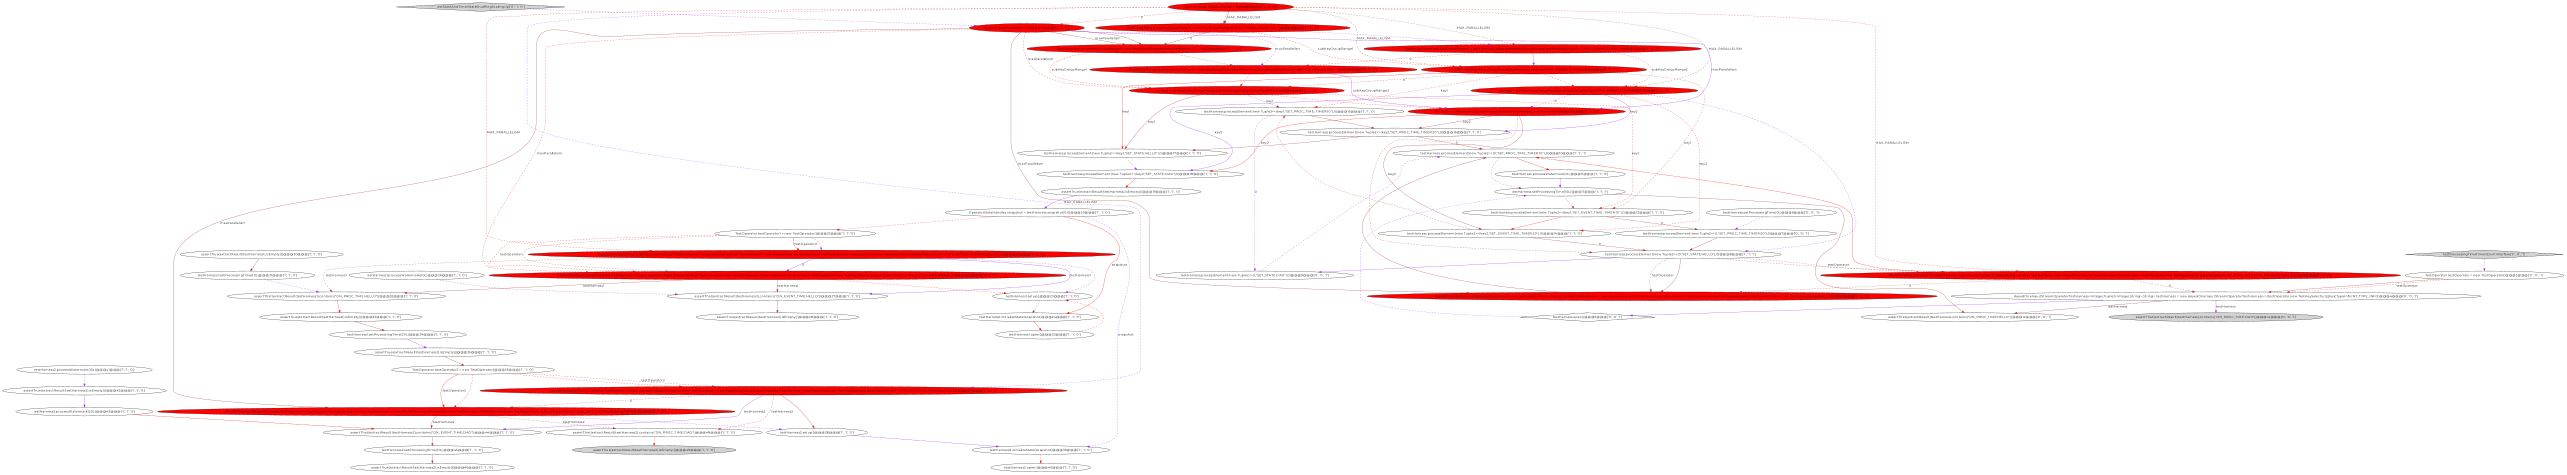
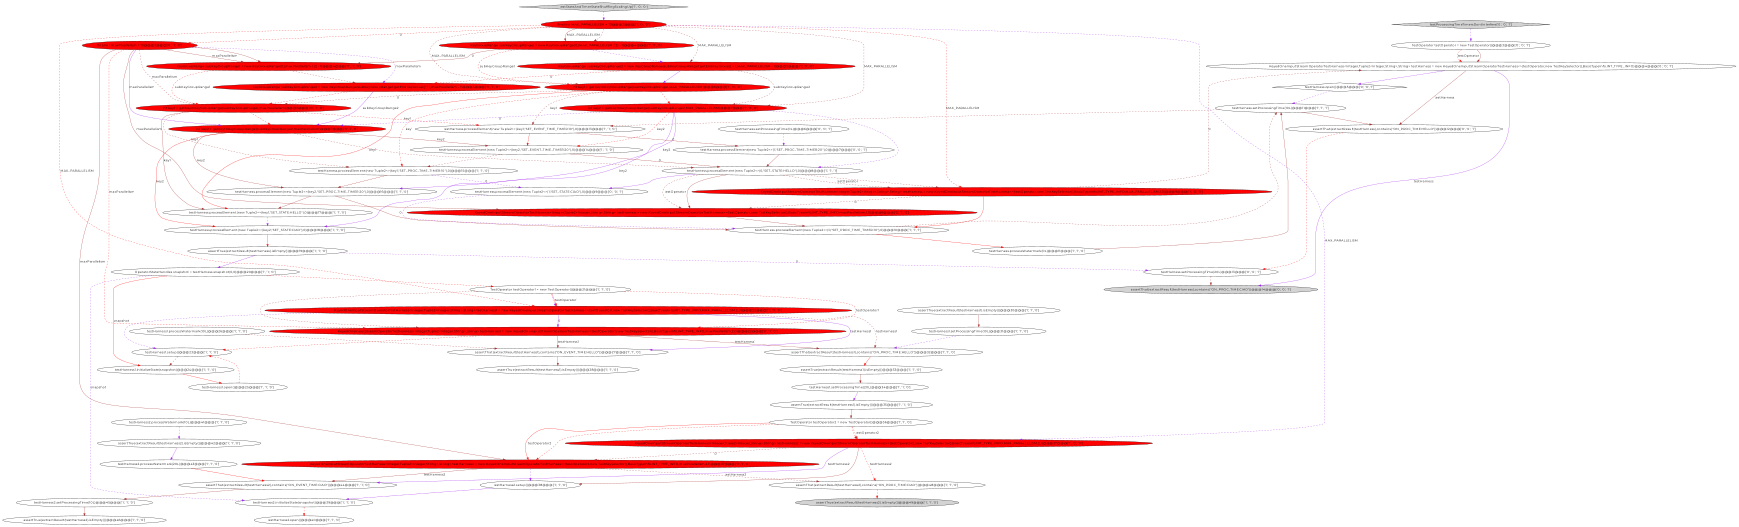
node "testStateAndTimerStateShufflingScalingUp['0', '1', '0']": removed
node "testStateAndTimerStateShufflingScalingUp['1', '0', '0']": added
edge "testHarness.processWatermark(0L)@@@11@@@['1', '1', '0']" -> "testHarness.setProcessingTime(10L)@@@11@@@['1', '1', '1']": color purple -> brown
node "testHarness.setProcessingTime(20L)@@@13@@@['0', '0', '1']": added
